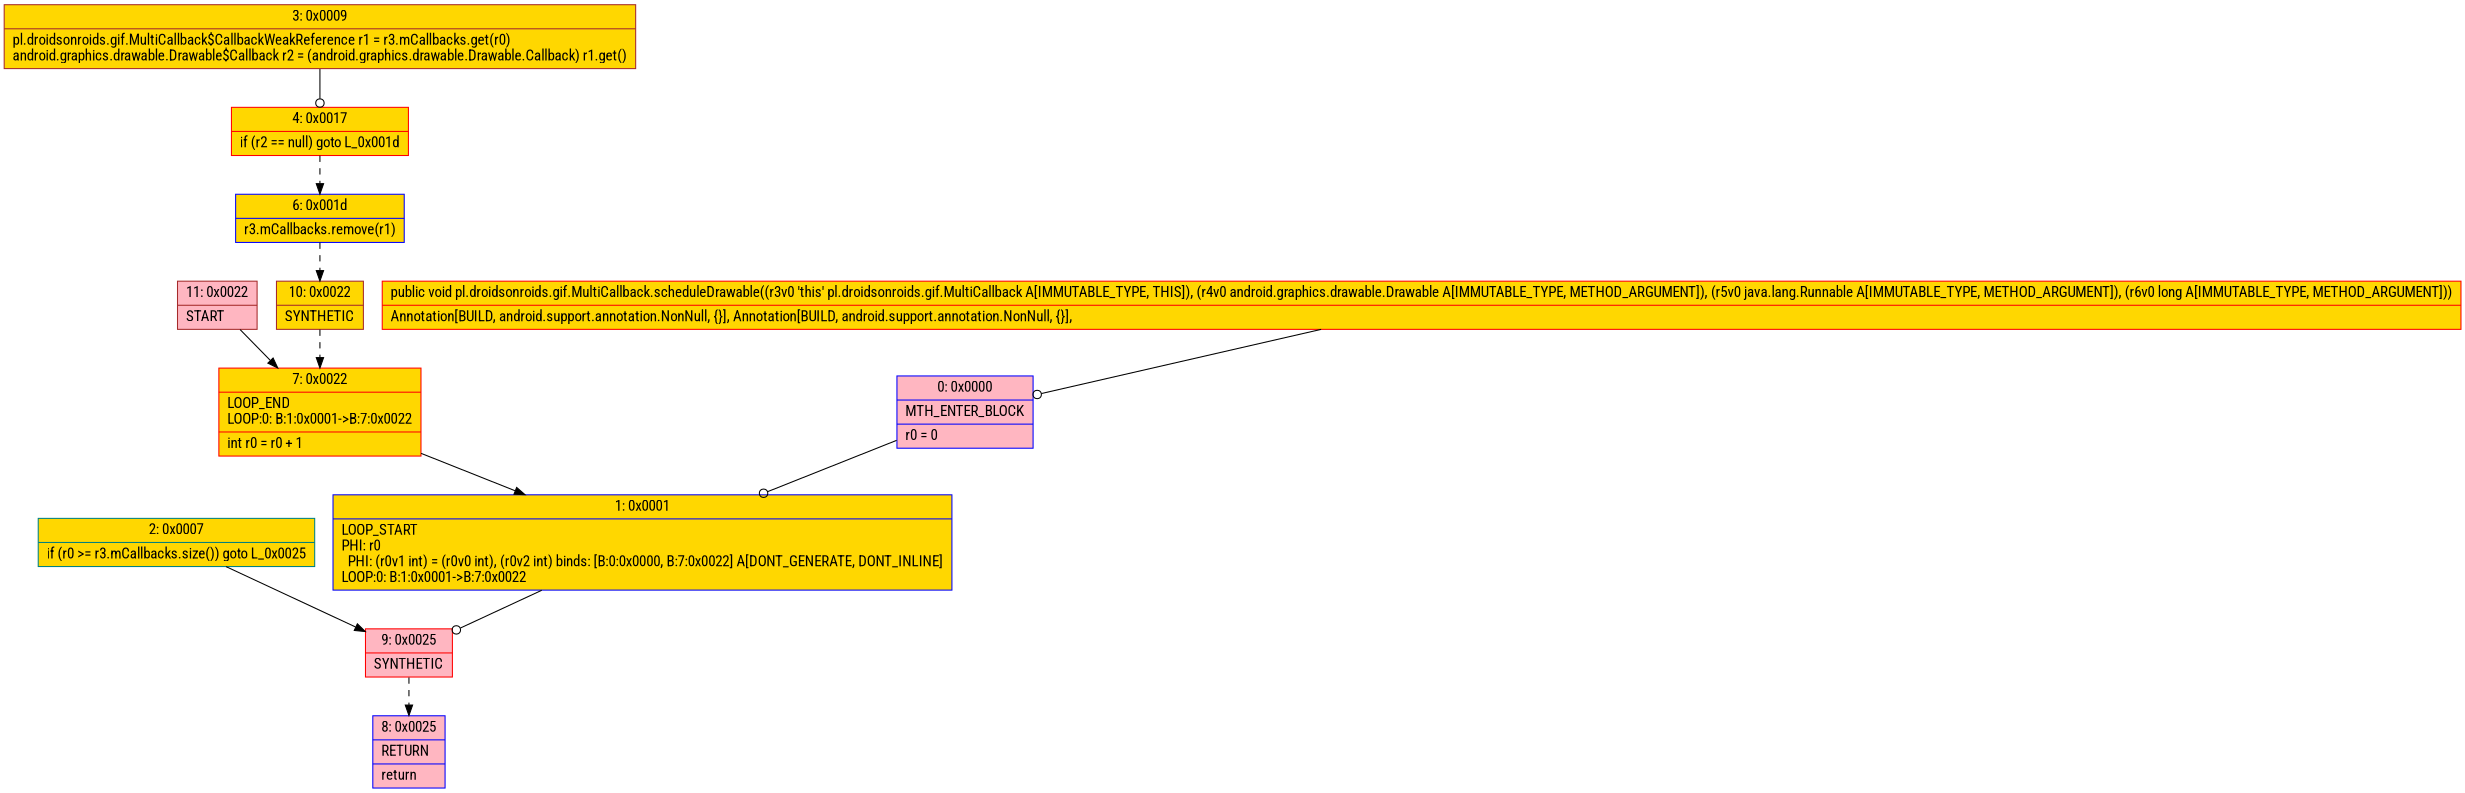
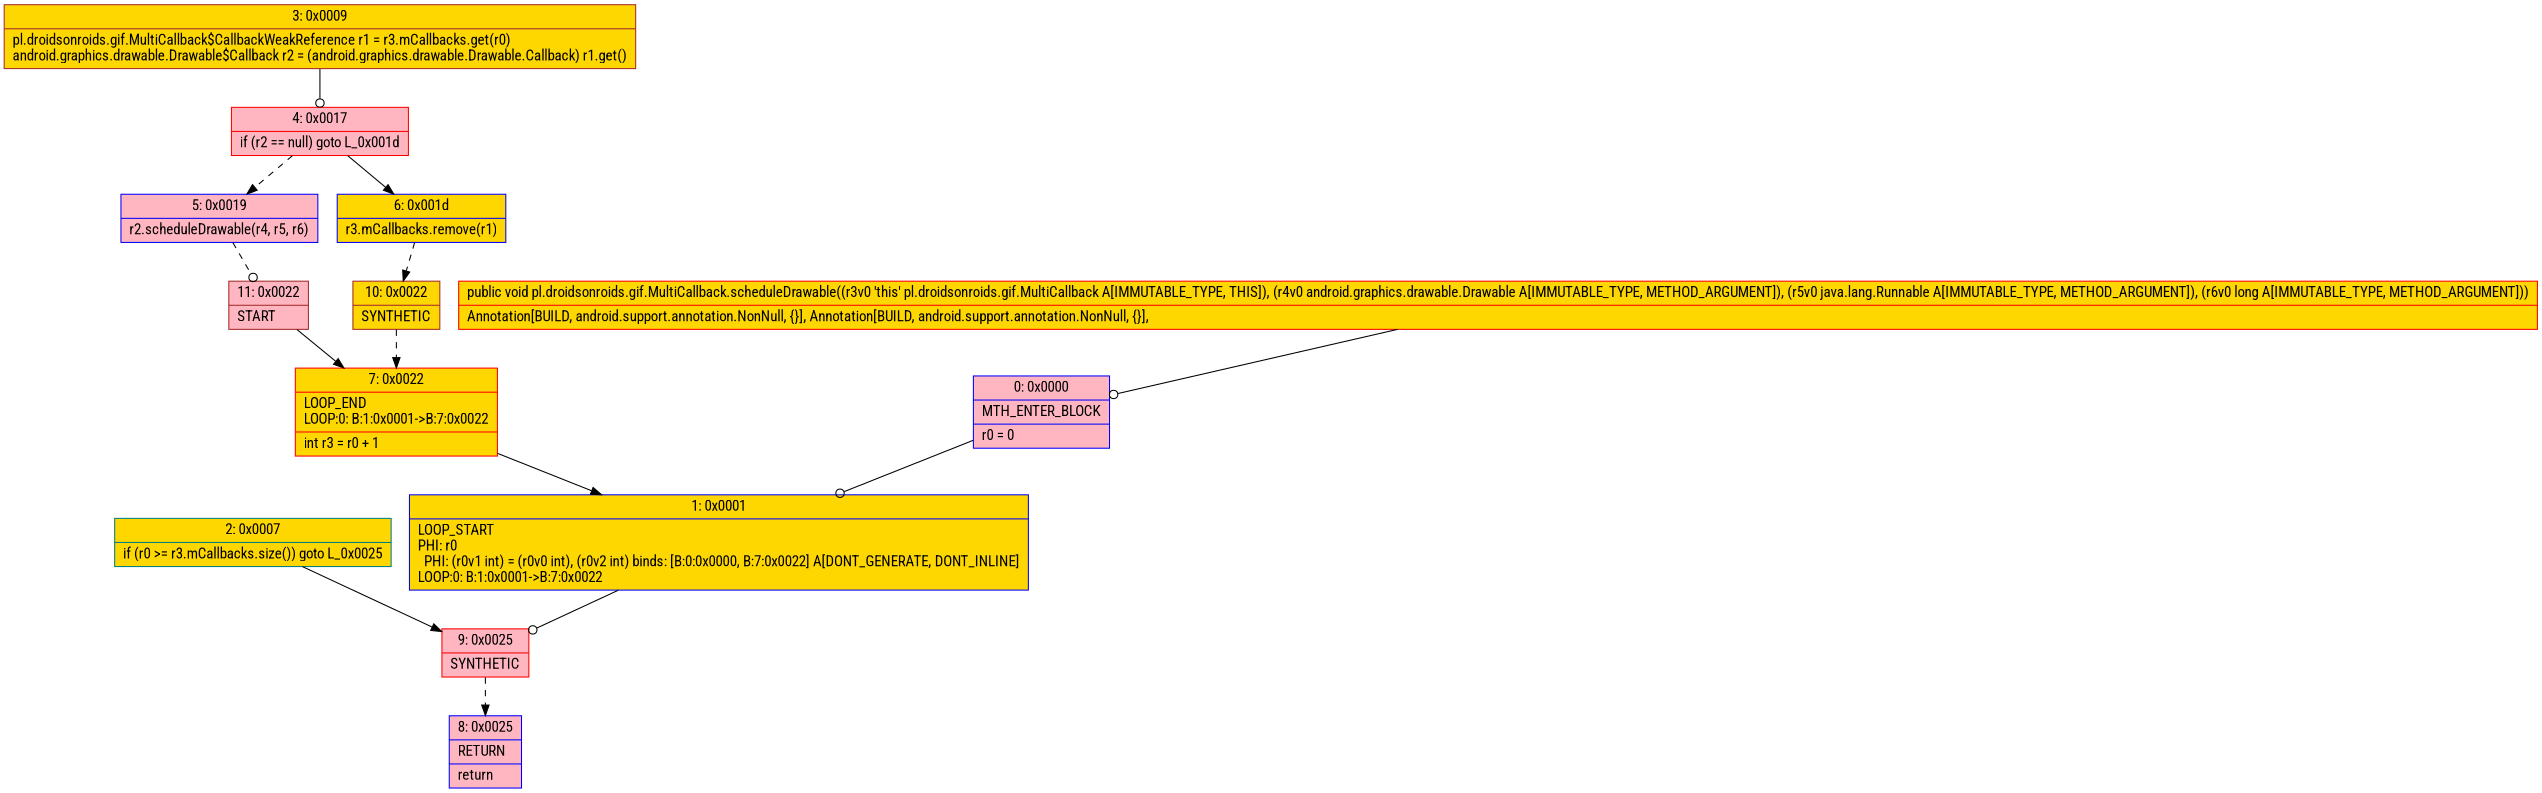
node "4: 0x0017": fillcolor gold -> lightpink
edge "4: 0x0017" -> "6: 0x001d": style dashed -> solid
node "5: 0x0019": added
node "7: 0x0022": text "int r0 = r0 + 1" -> "int r3 = r0 + 1"
